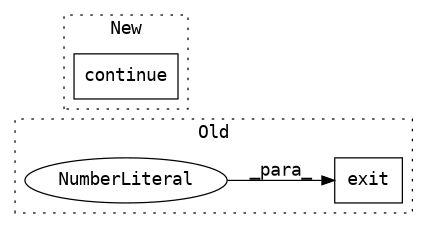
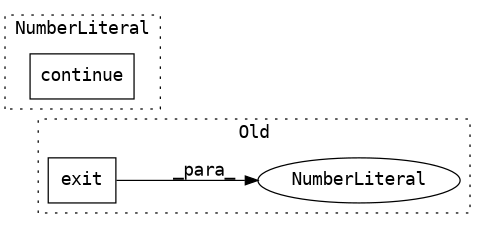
cluster "New": label "New" -> "NumberLiteral"
edge "NumberLiteral" -> "exit": reversed
